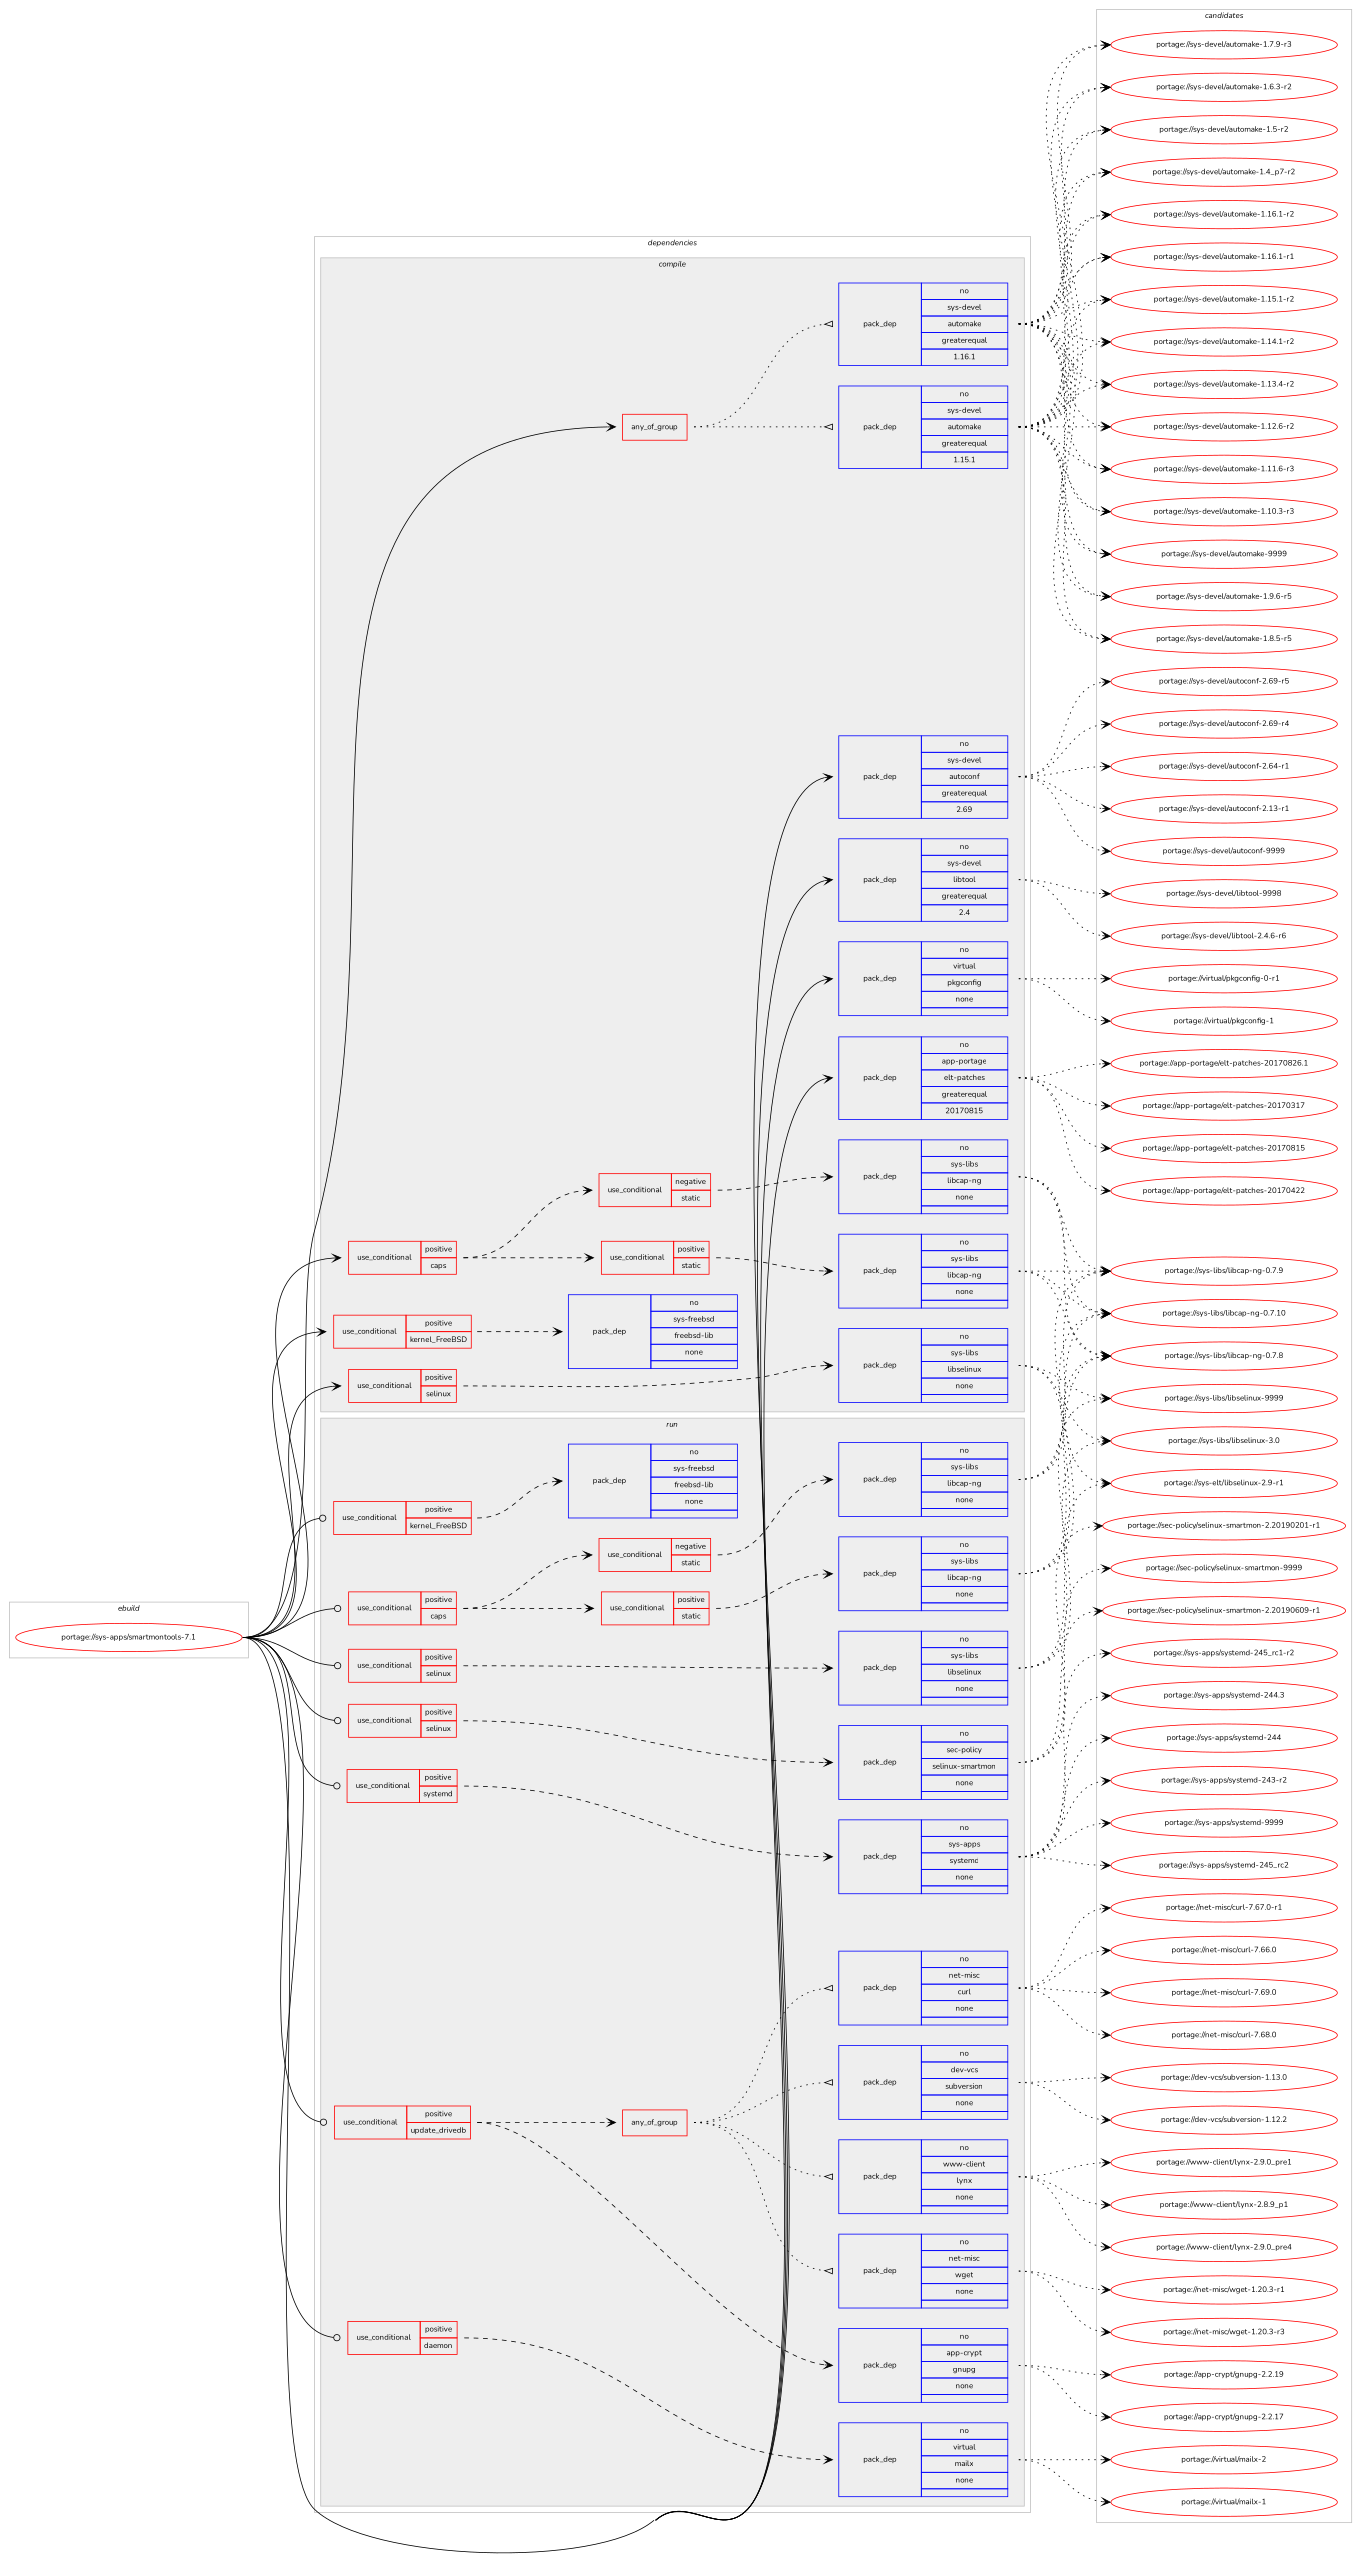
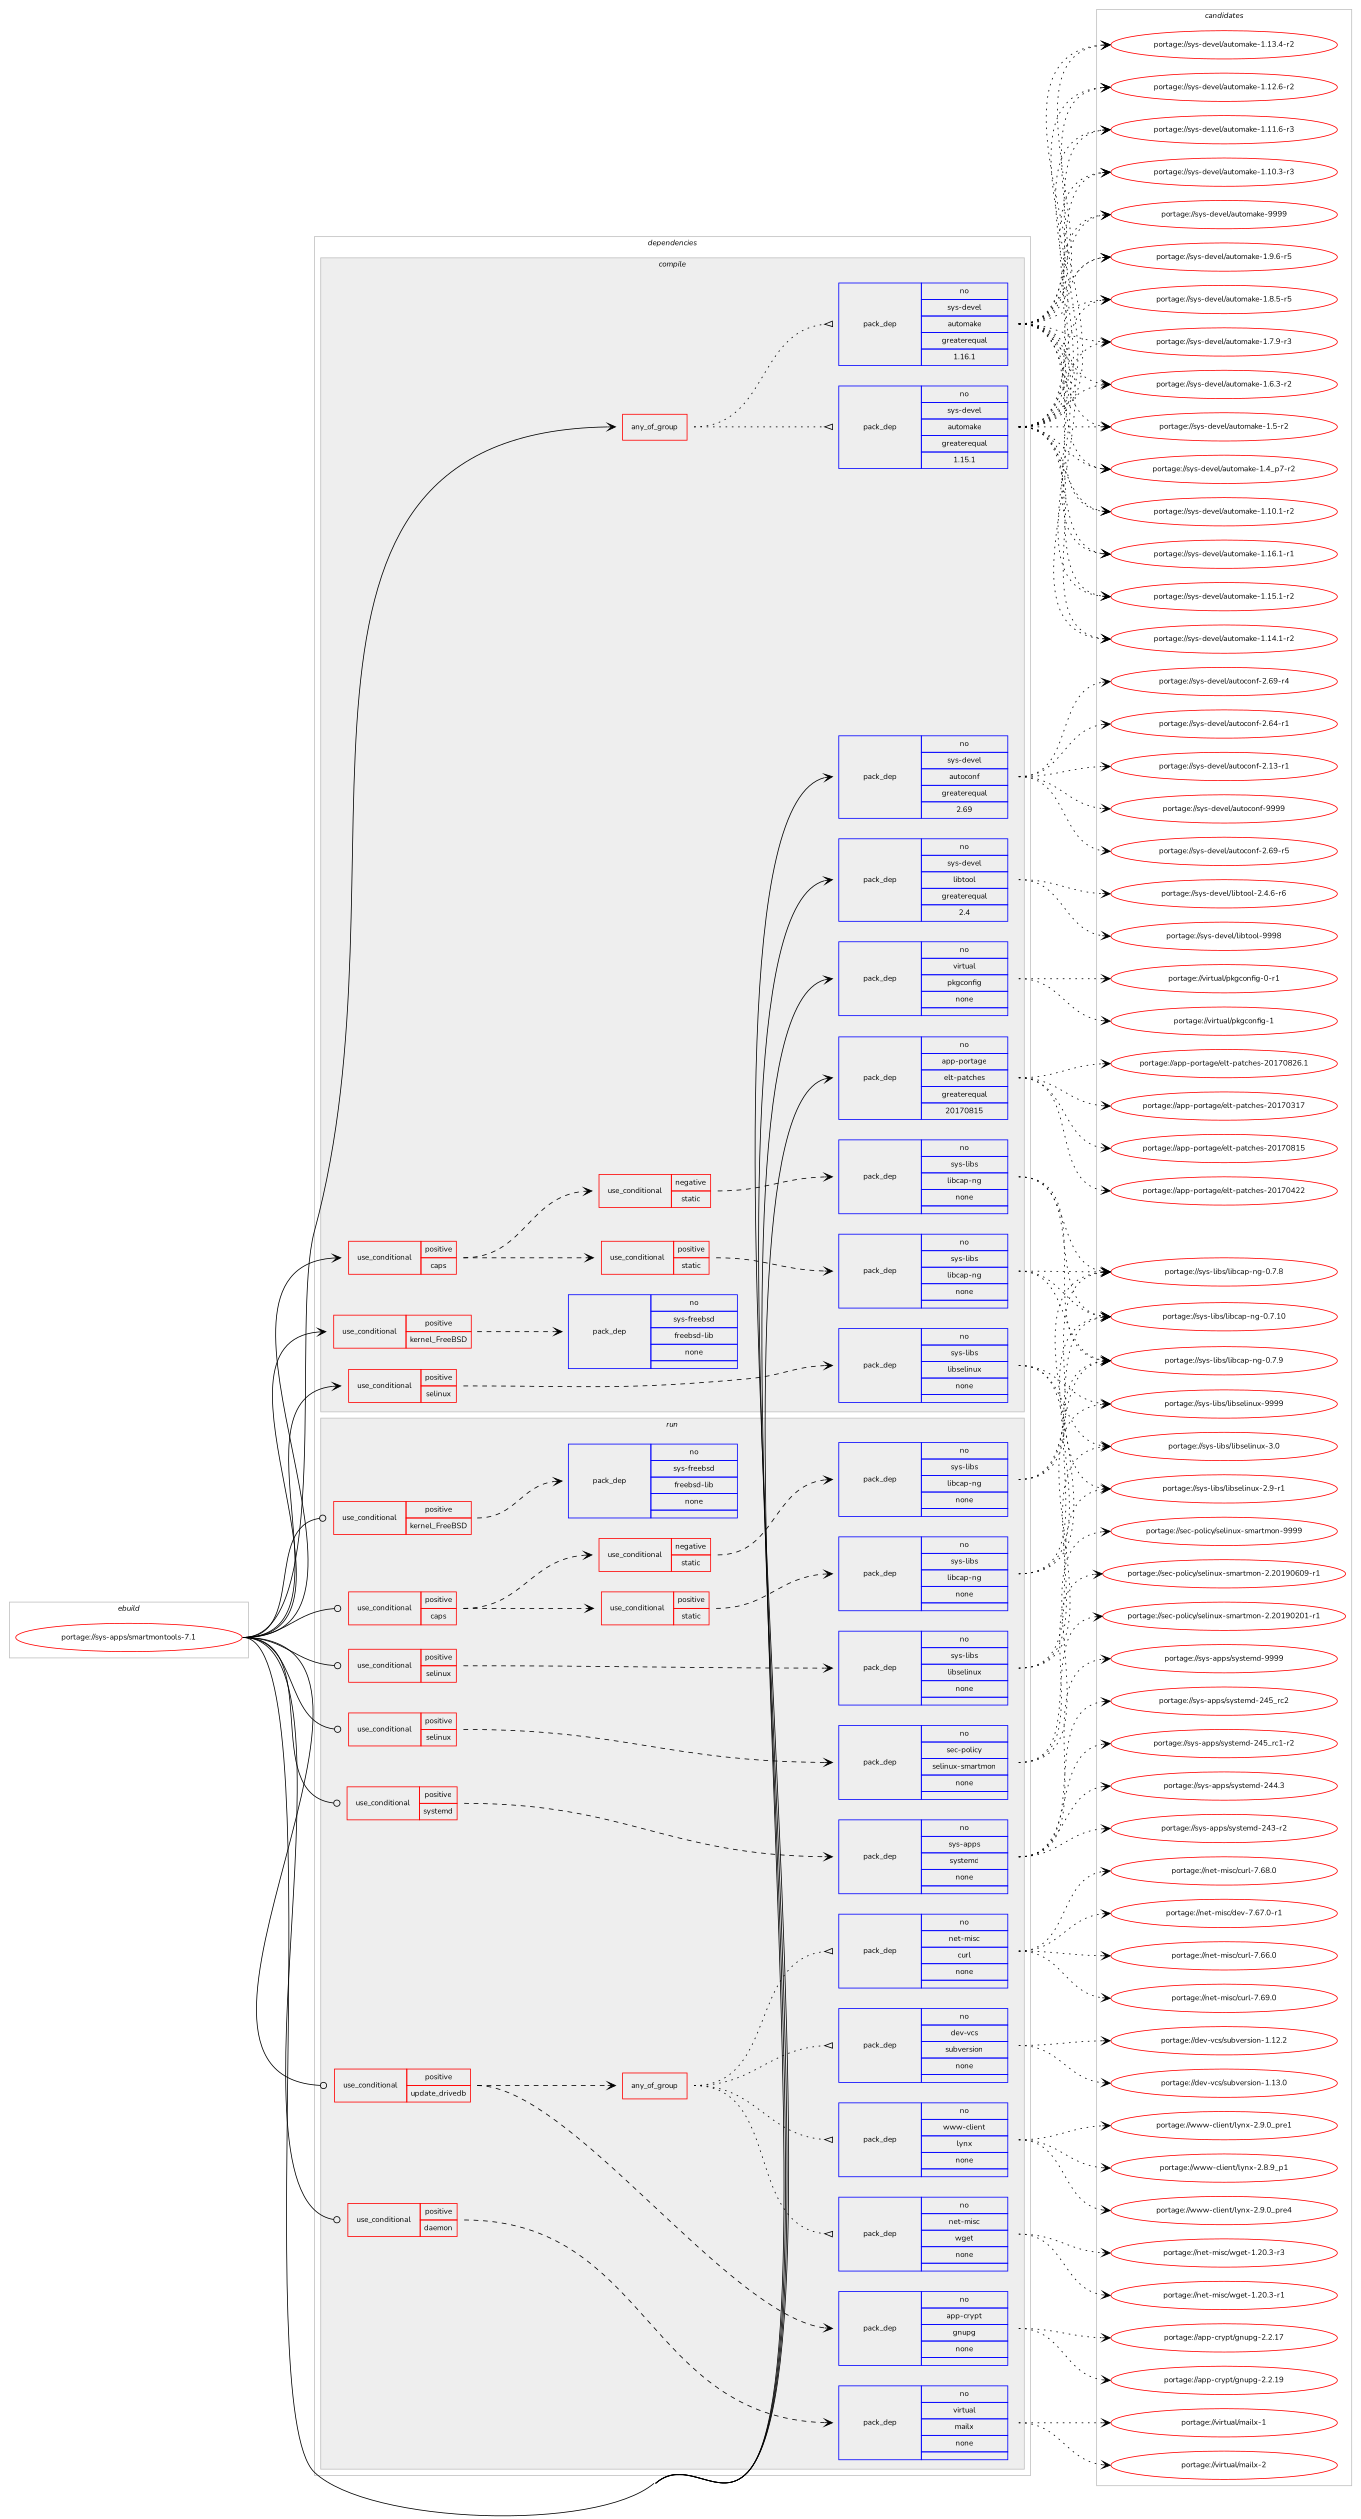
node "portage://sys-devel/automake-1.16.1-r2": label "portage://sys-devel/automake-1.16.1-r2" -> "portage://sys-devel/automake-1.10.1-r2"
node "portage://sys-elt/libselinux-2.9-r1": label "portage://sys-elt/libselinux-2.9-r1" -> "portage://sys-libs/libselinux-2.9-r1"
node "portage://sys-apps/systemd-244": removed
node "portage://net-misc/curl-7.67.0-r1": label "portage://net-misc/curl-7.67.0-r1" -> "portage://net-misc/dev-7.67.0-r1"
